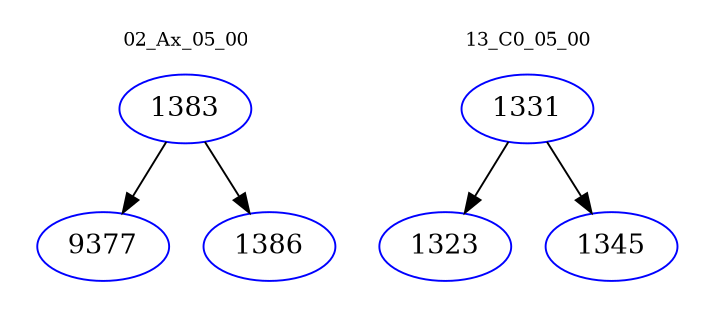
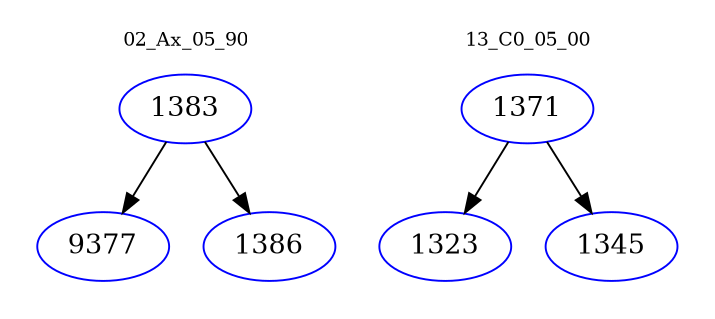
cluster "02_Ax_05_00": label "02_Ax_05_00" -> "02_Ax_05_90"
node "1331": label "1331" -> "1371"
